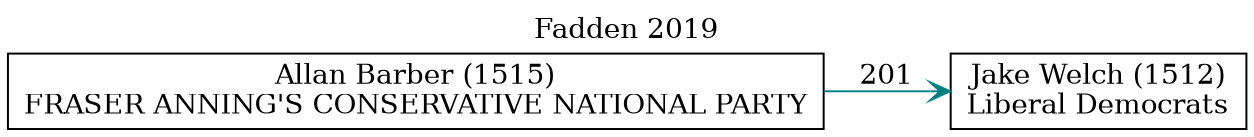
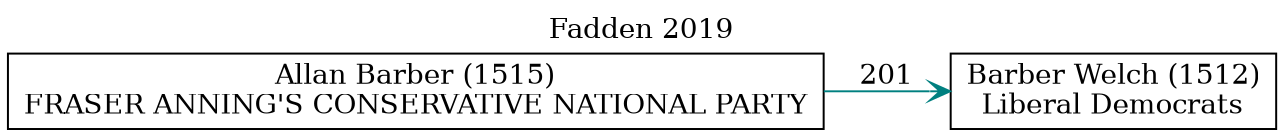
node "Jake Welch (1512) Liberal Democrats": label "Jake Welch (1512) Liberal Democrats" -> "Barber Welch (1512) Liberal Democrats"
